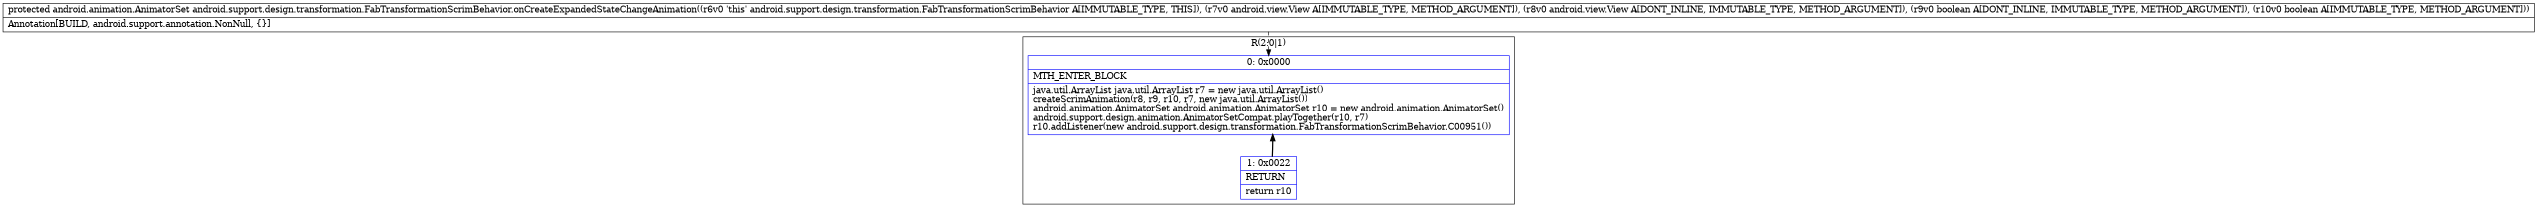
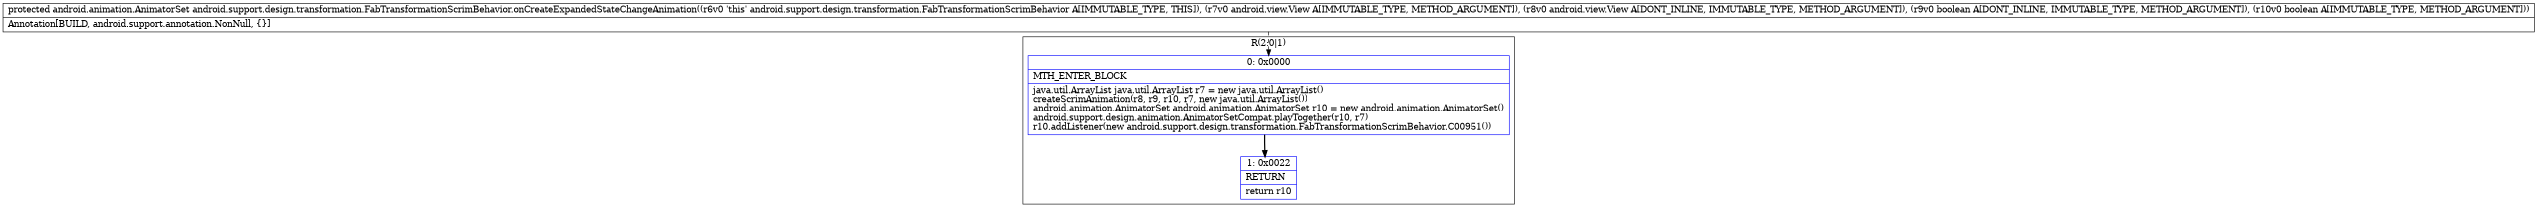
edge "1: 0x0022" -> "0: 0x0000": reversed
